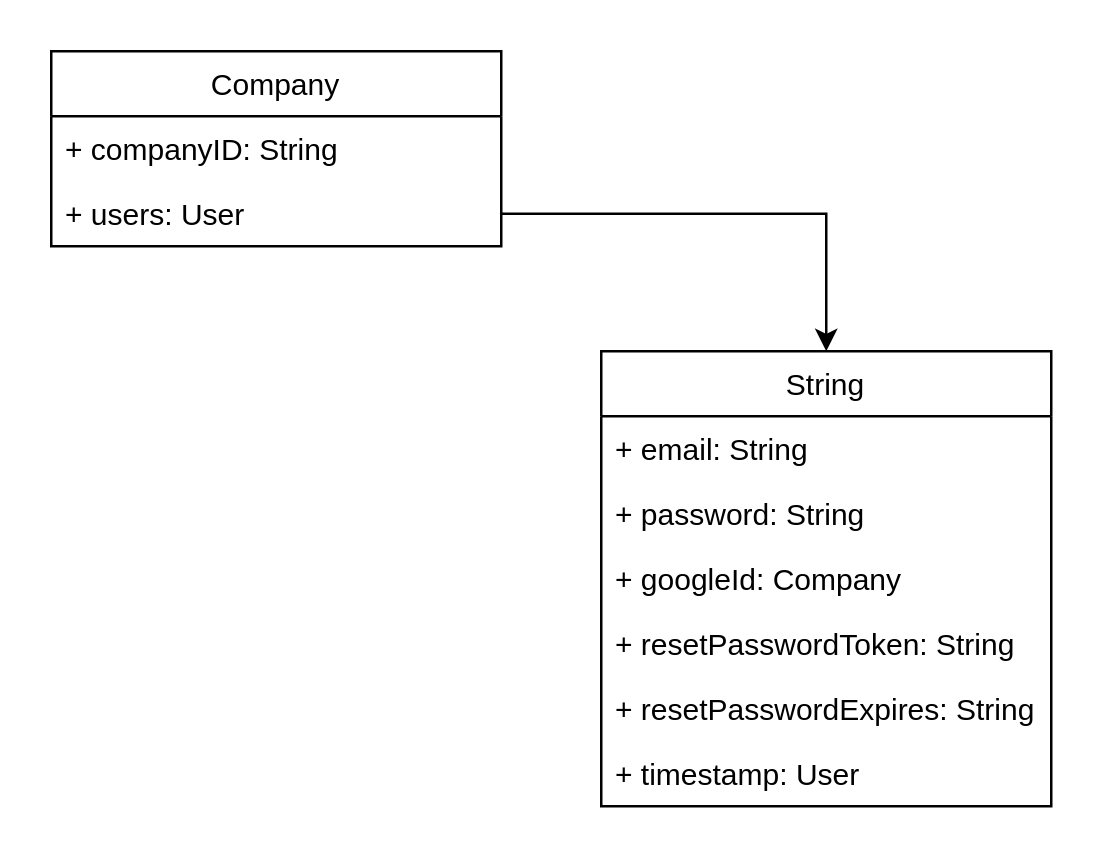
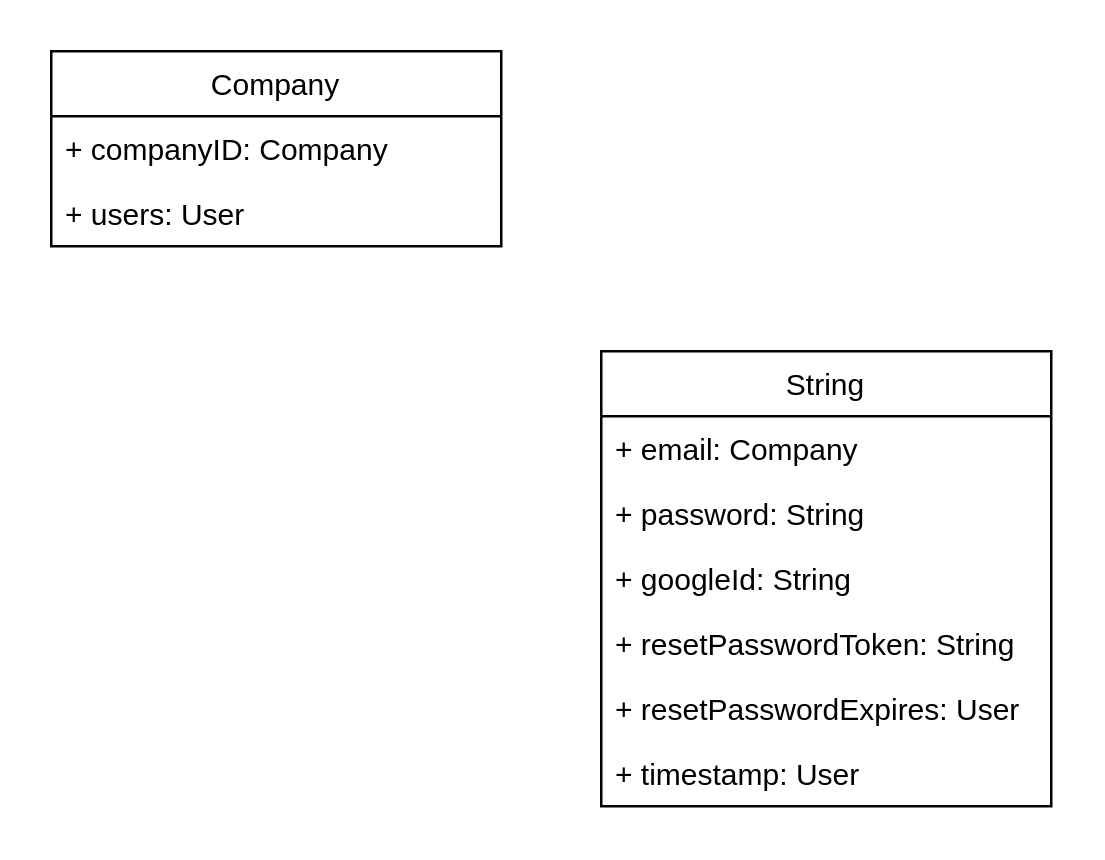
node "+ companyID: String": label "+ companyID: String" -> "+ companyID: Company"
edge "+ users: User" -> "String": removed
node "+ email: String": label "+ email: String" -> "+ email: Company"
node "+ googleId: Company": label "+ googleId: Company" -> "+ googleId: String"
node "+ resetPasswordExpires: String": label "+ resetPasswordExpires: String" -> "+ resetPasswordExpires: User"
